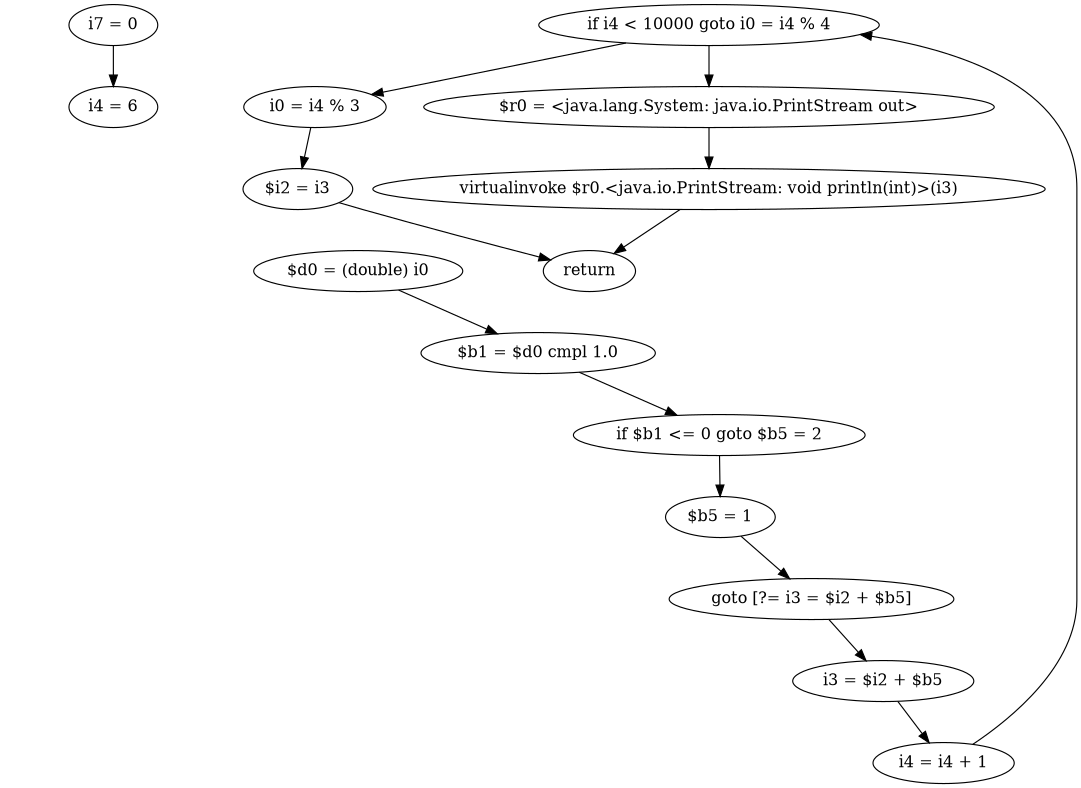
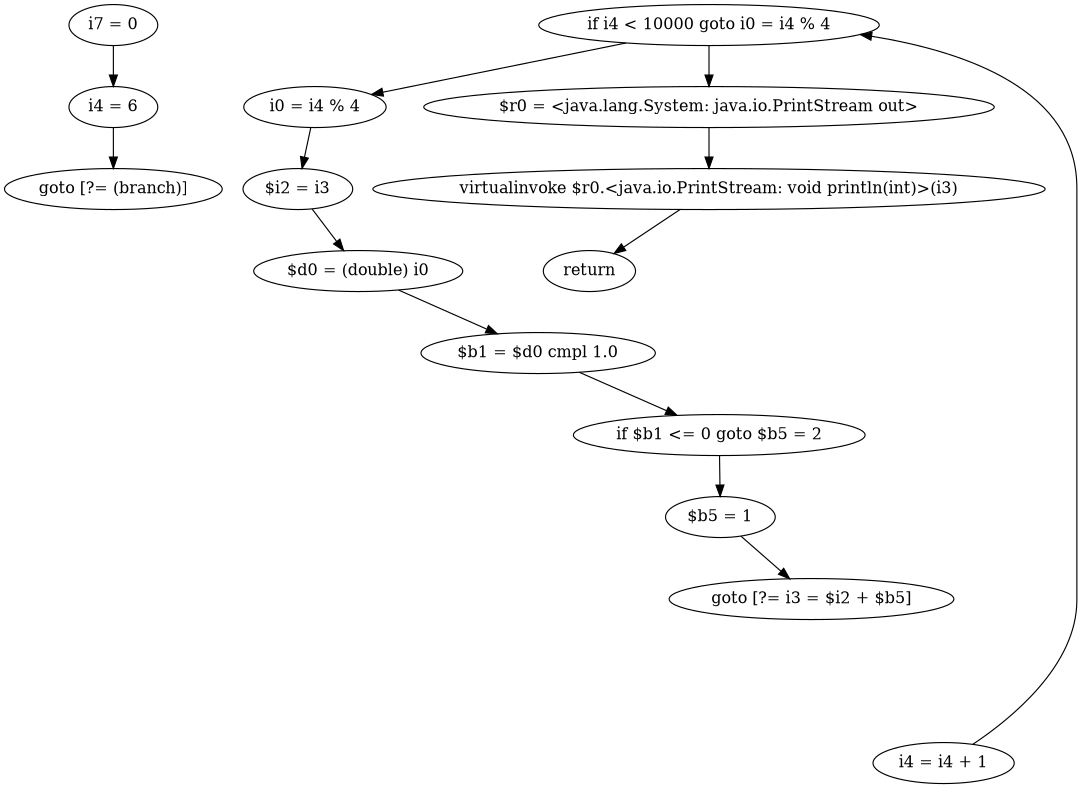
node "i0 = i4 % 3": label "i0 = i4 % 3" -> "i0 = i4 % 4"
node "goto [?= (branch)]": added
edge "$i2 = i3" -> "return": now "$i2 = i3" -> "$d0 = (double) i0"
node "i3 = $i2 + $b5": removed
